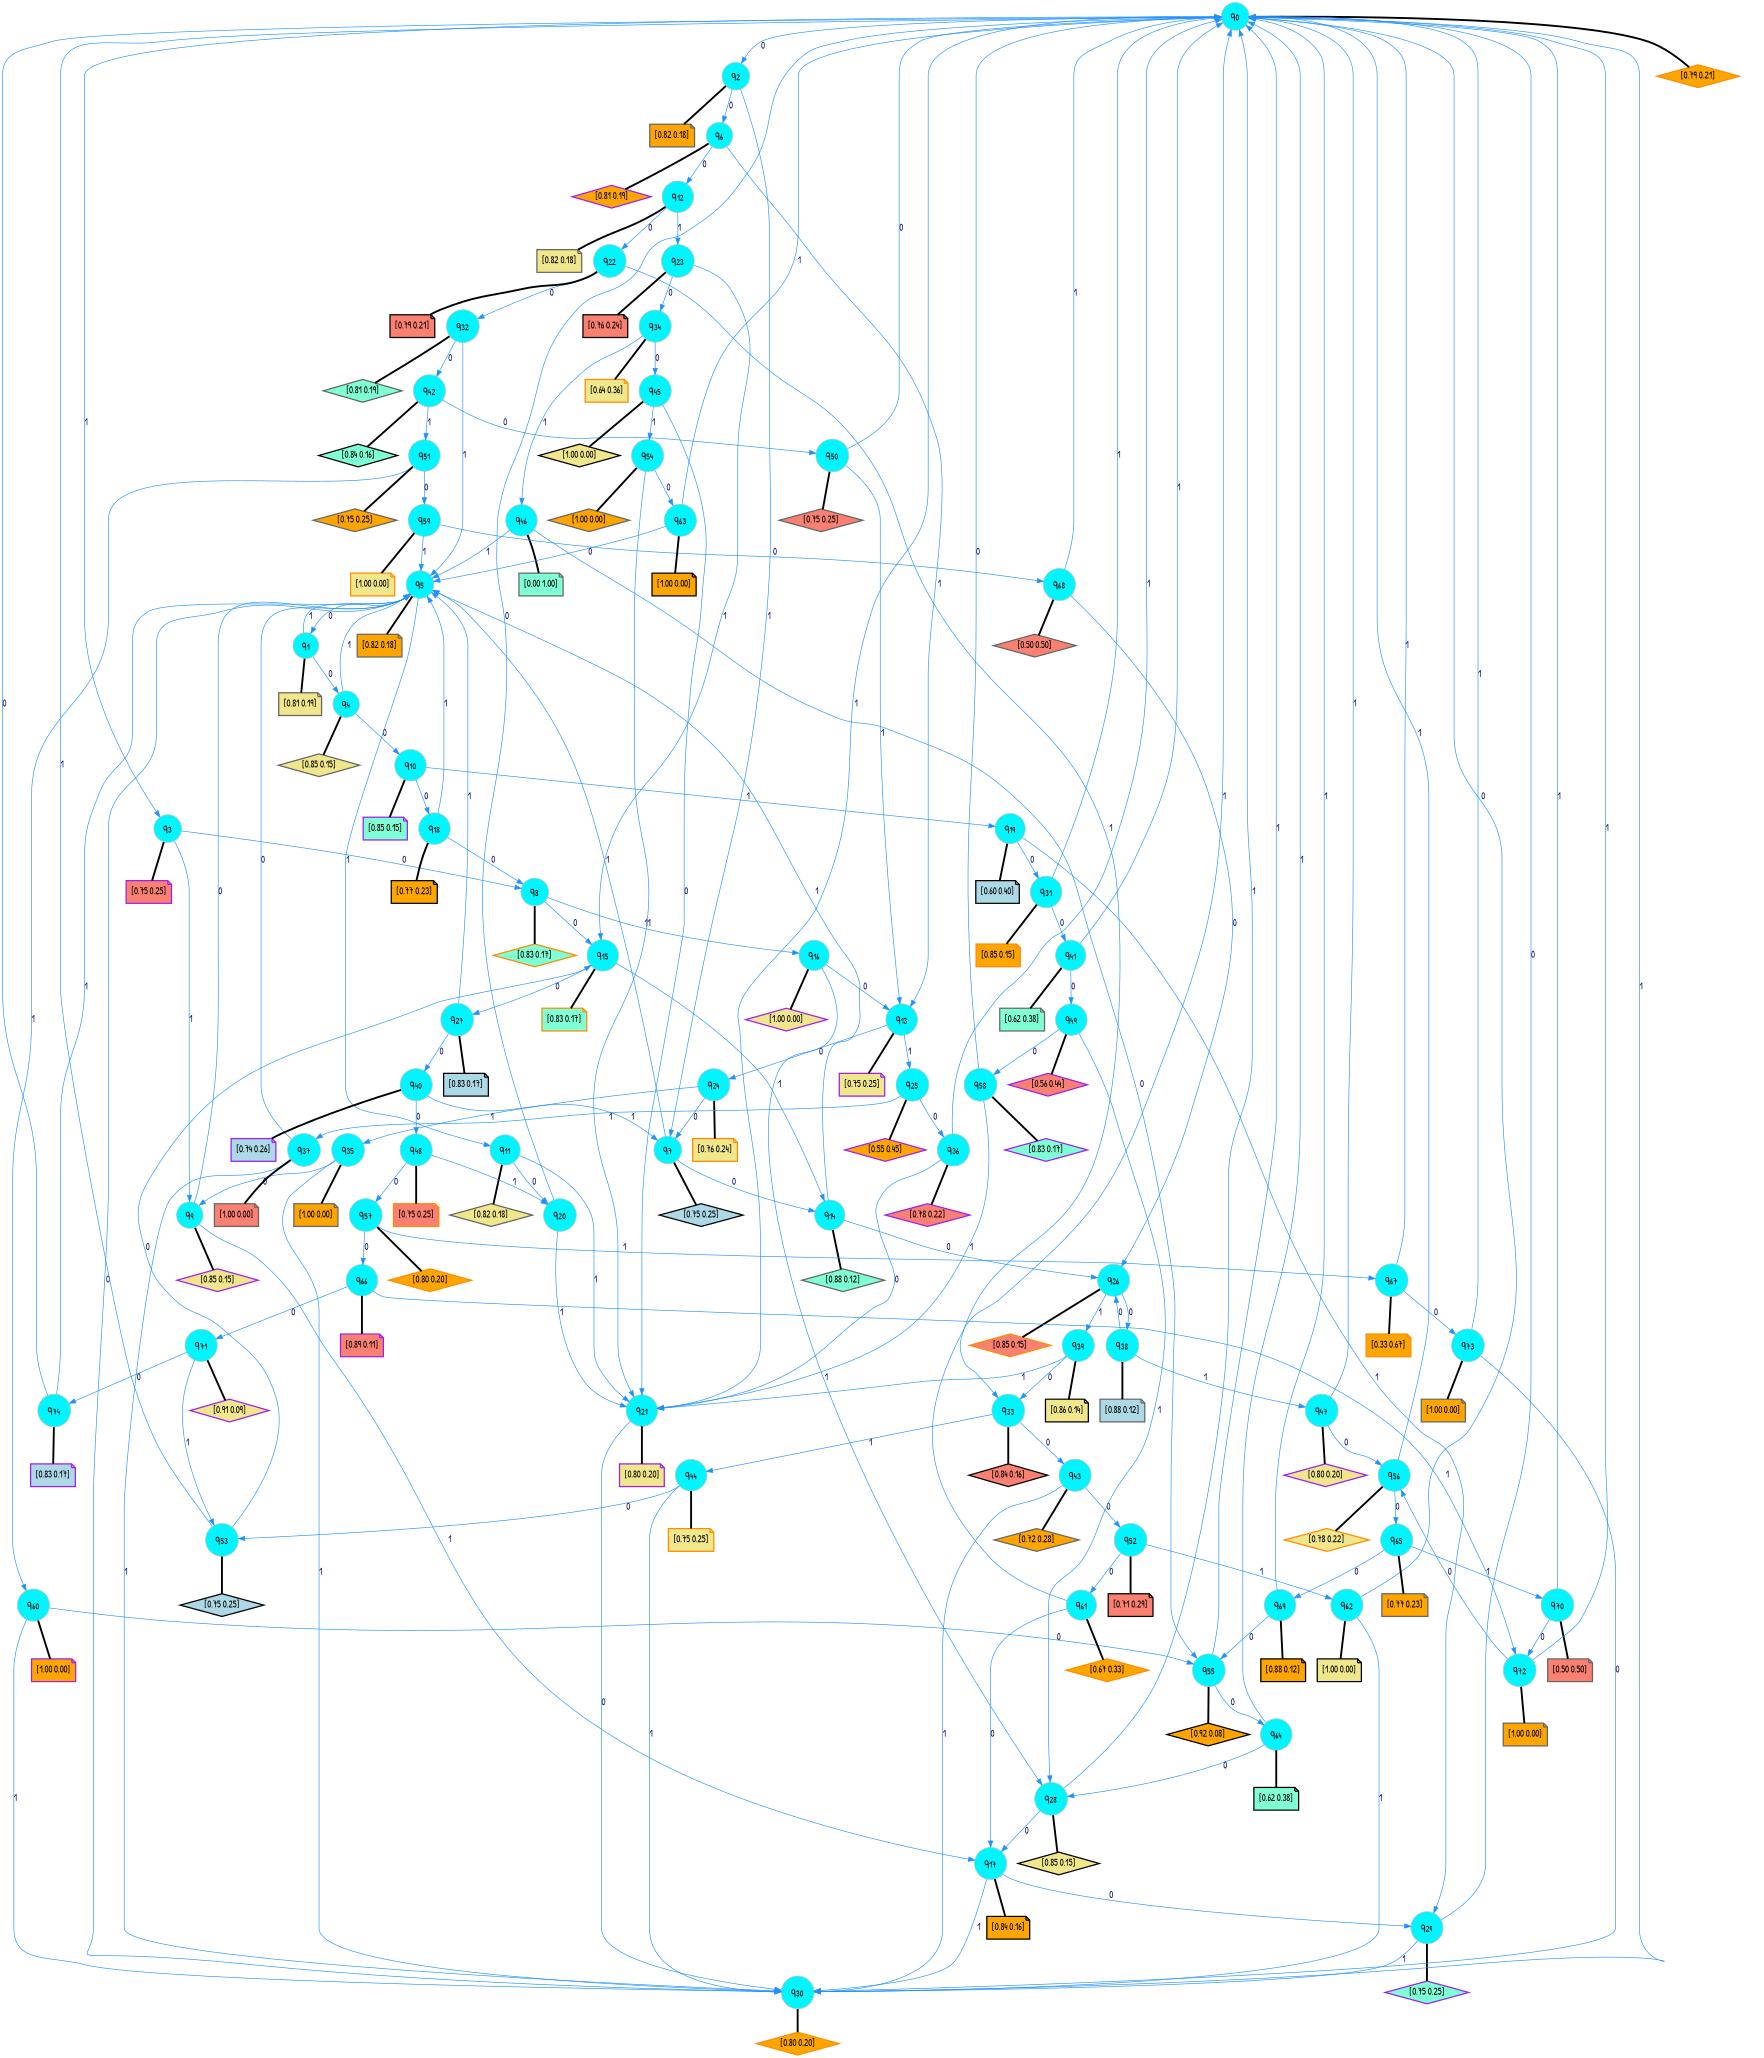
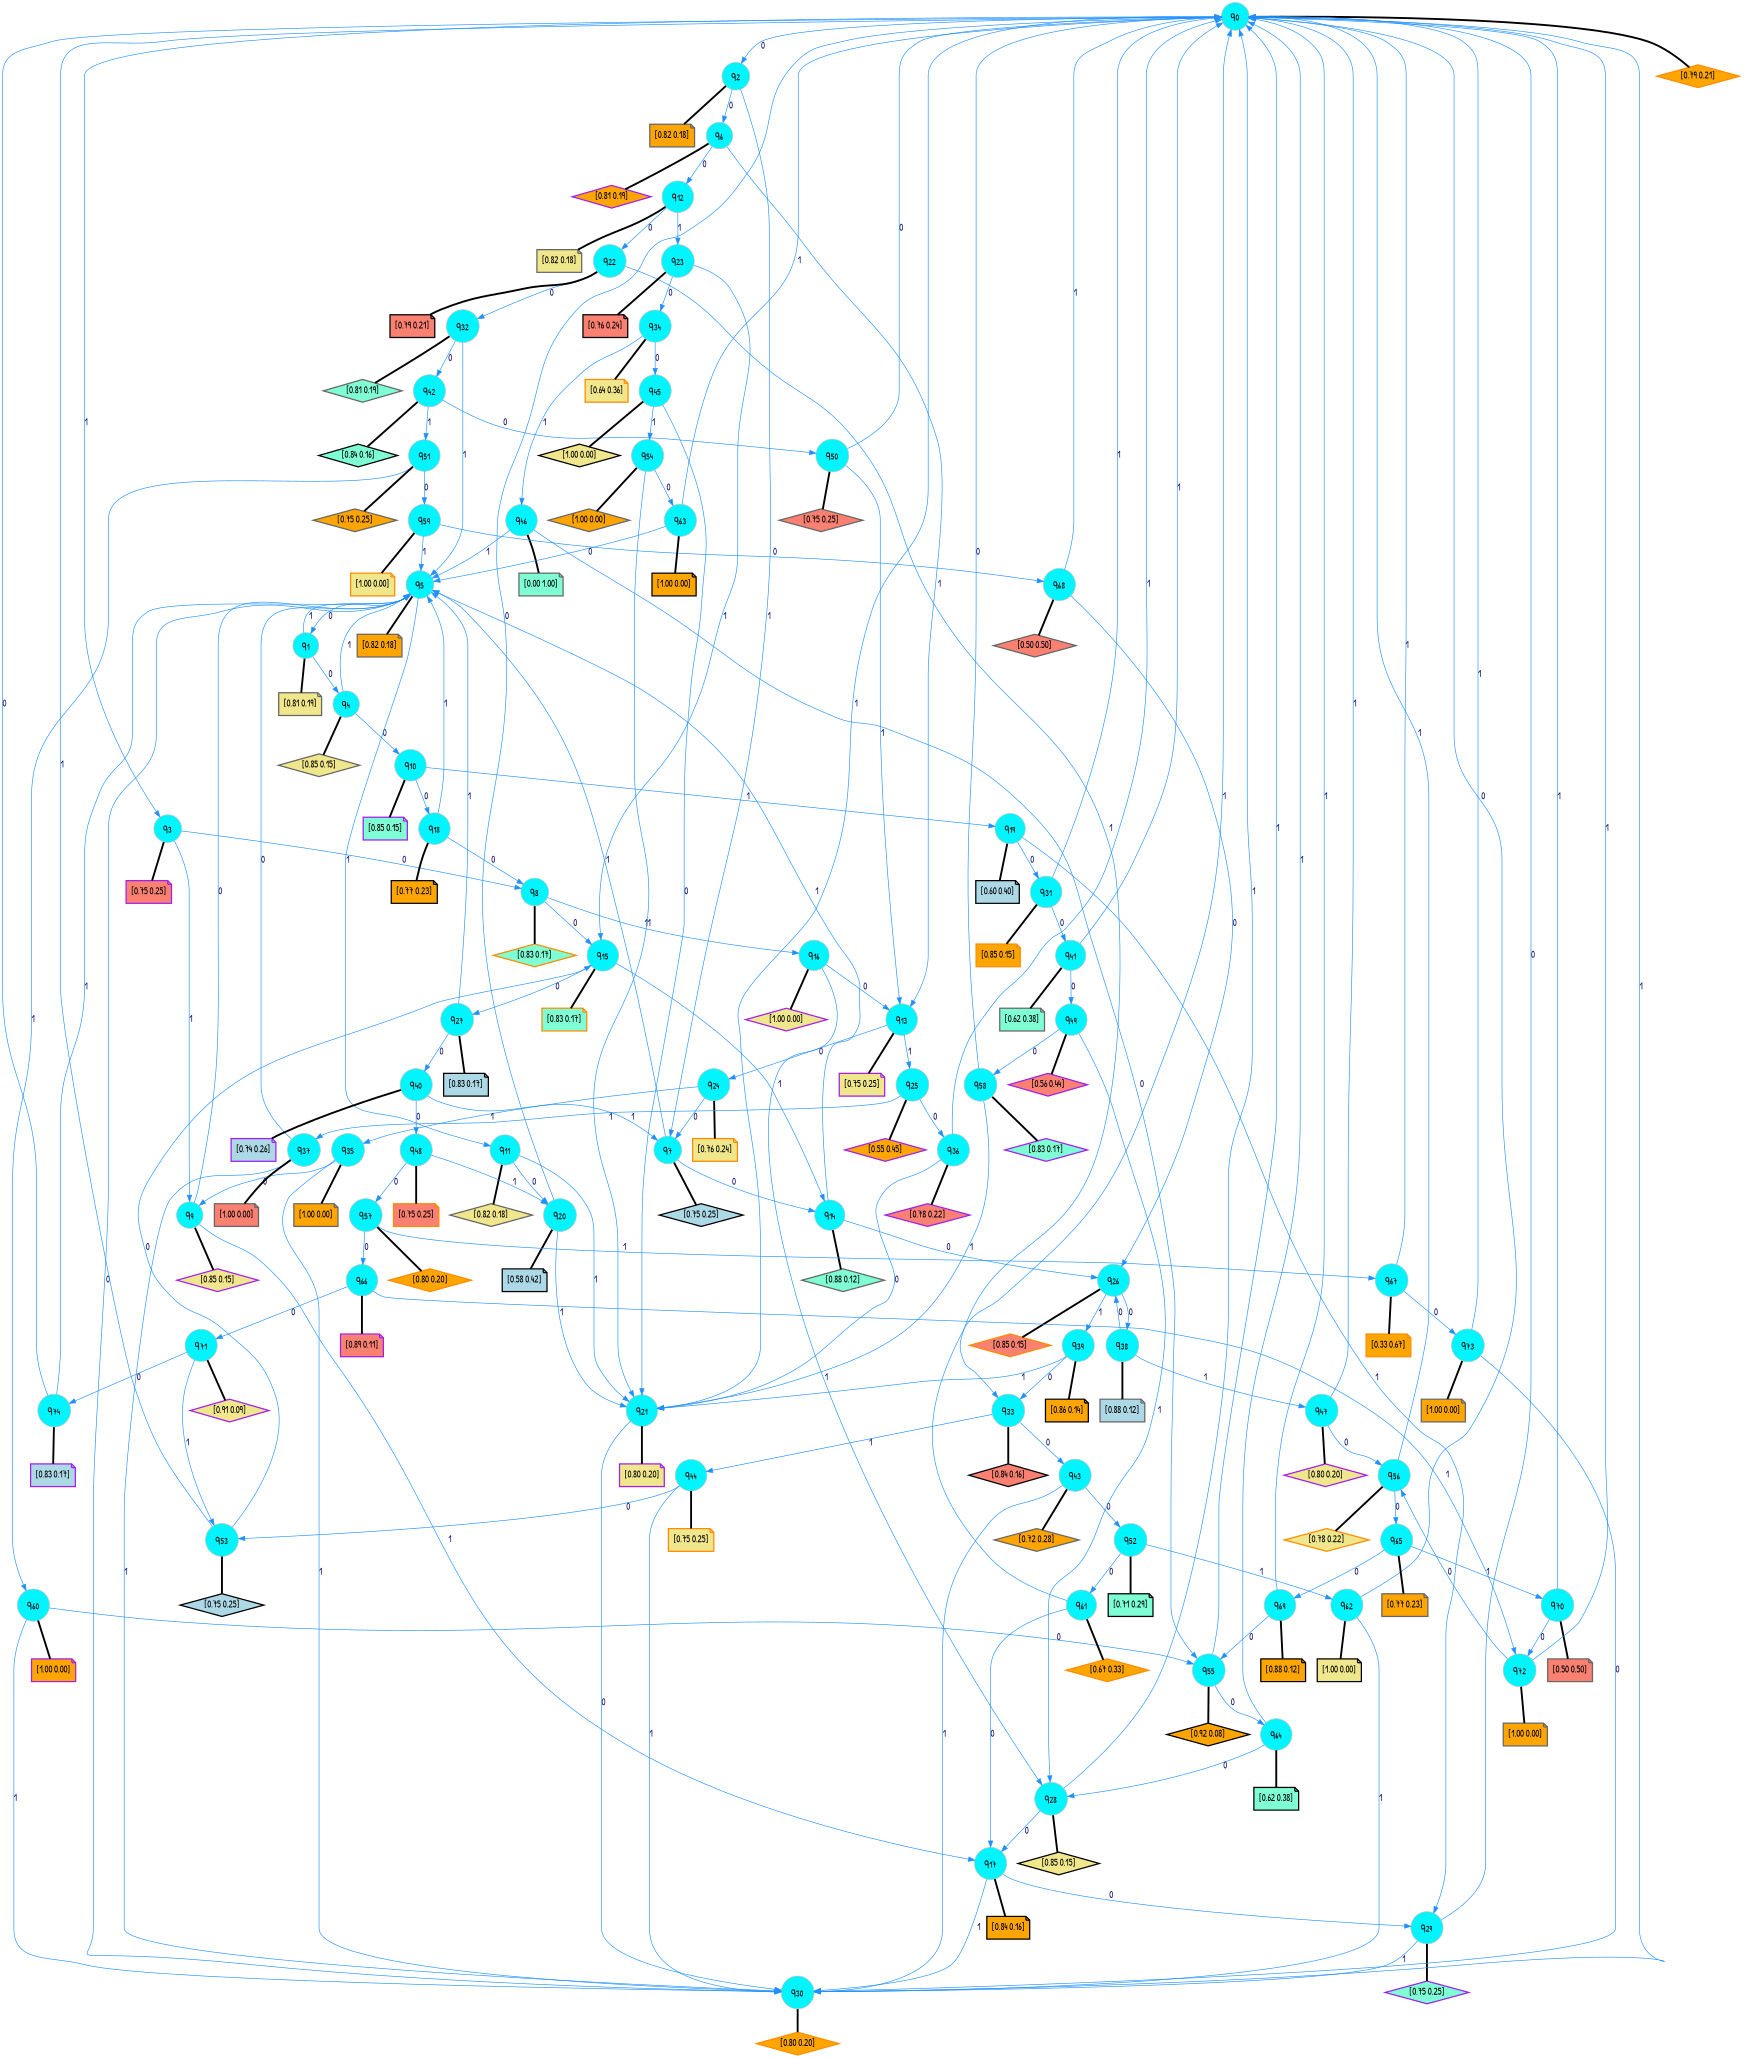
node "[0.58 0.42]": added
node "[0.86 0.14]": fillcolor khaki -> orange
node "[0.71 0.29]": fillcolor salmon -> aquamarine
